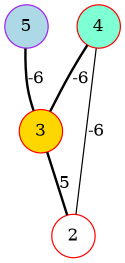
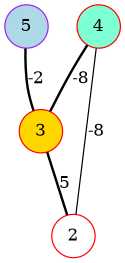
edge "5" -- "3": label "-6" -> "-2"
edge "4" -- "3": label "-6" -> "-8"
edge "4" -- "2": label "-6" -> "-8"
